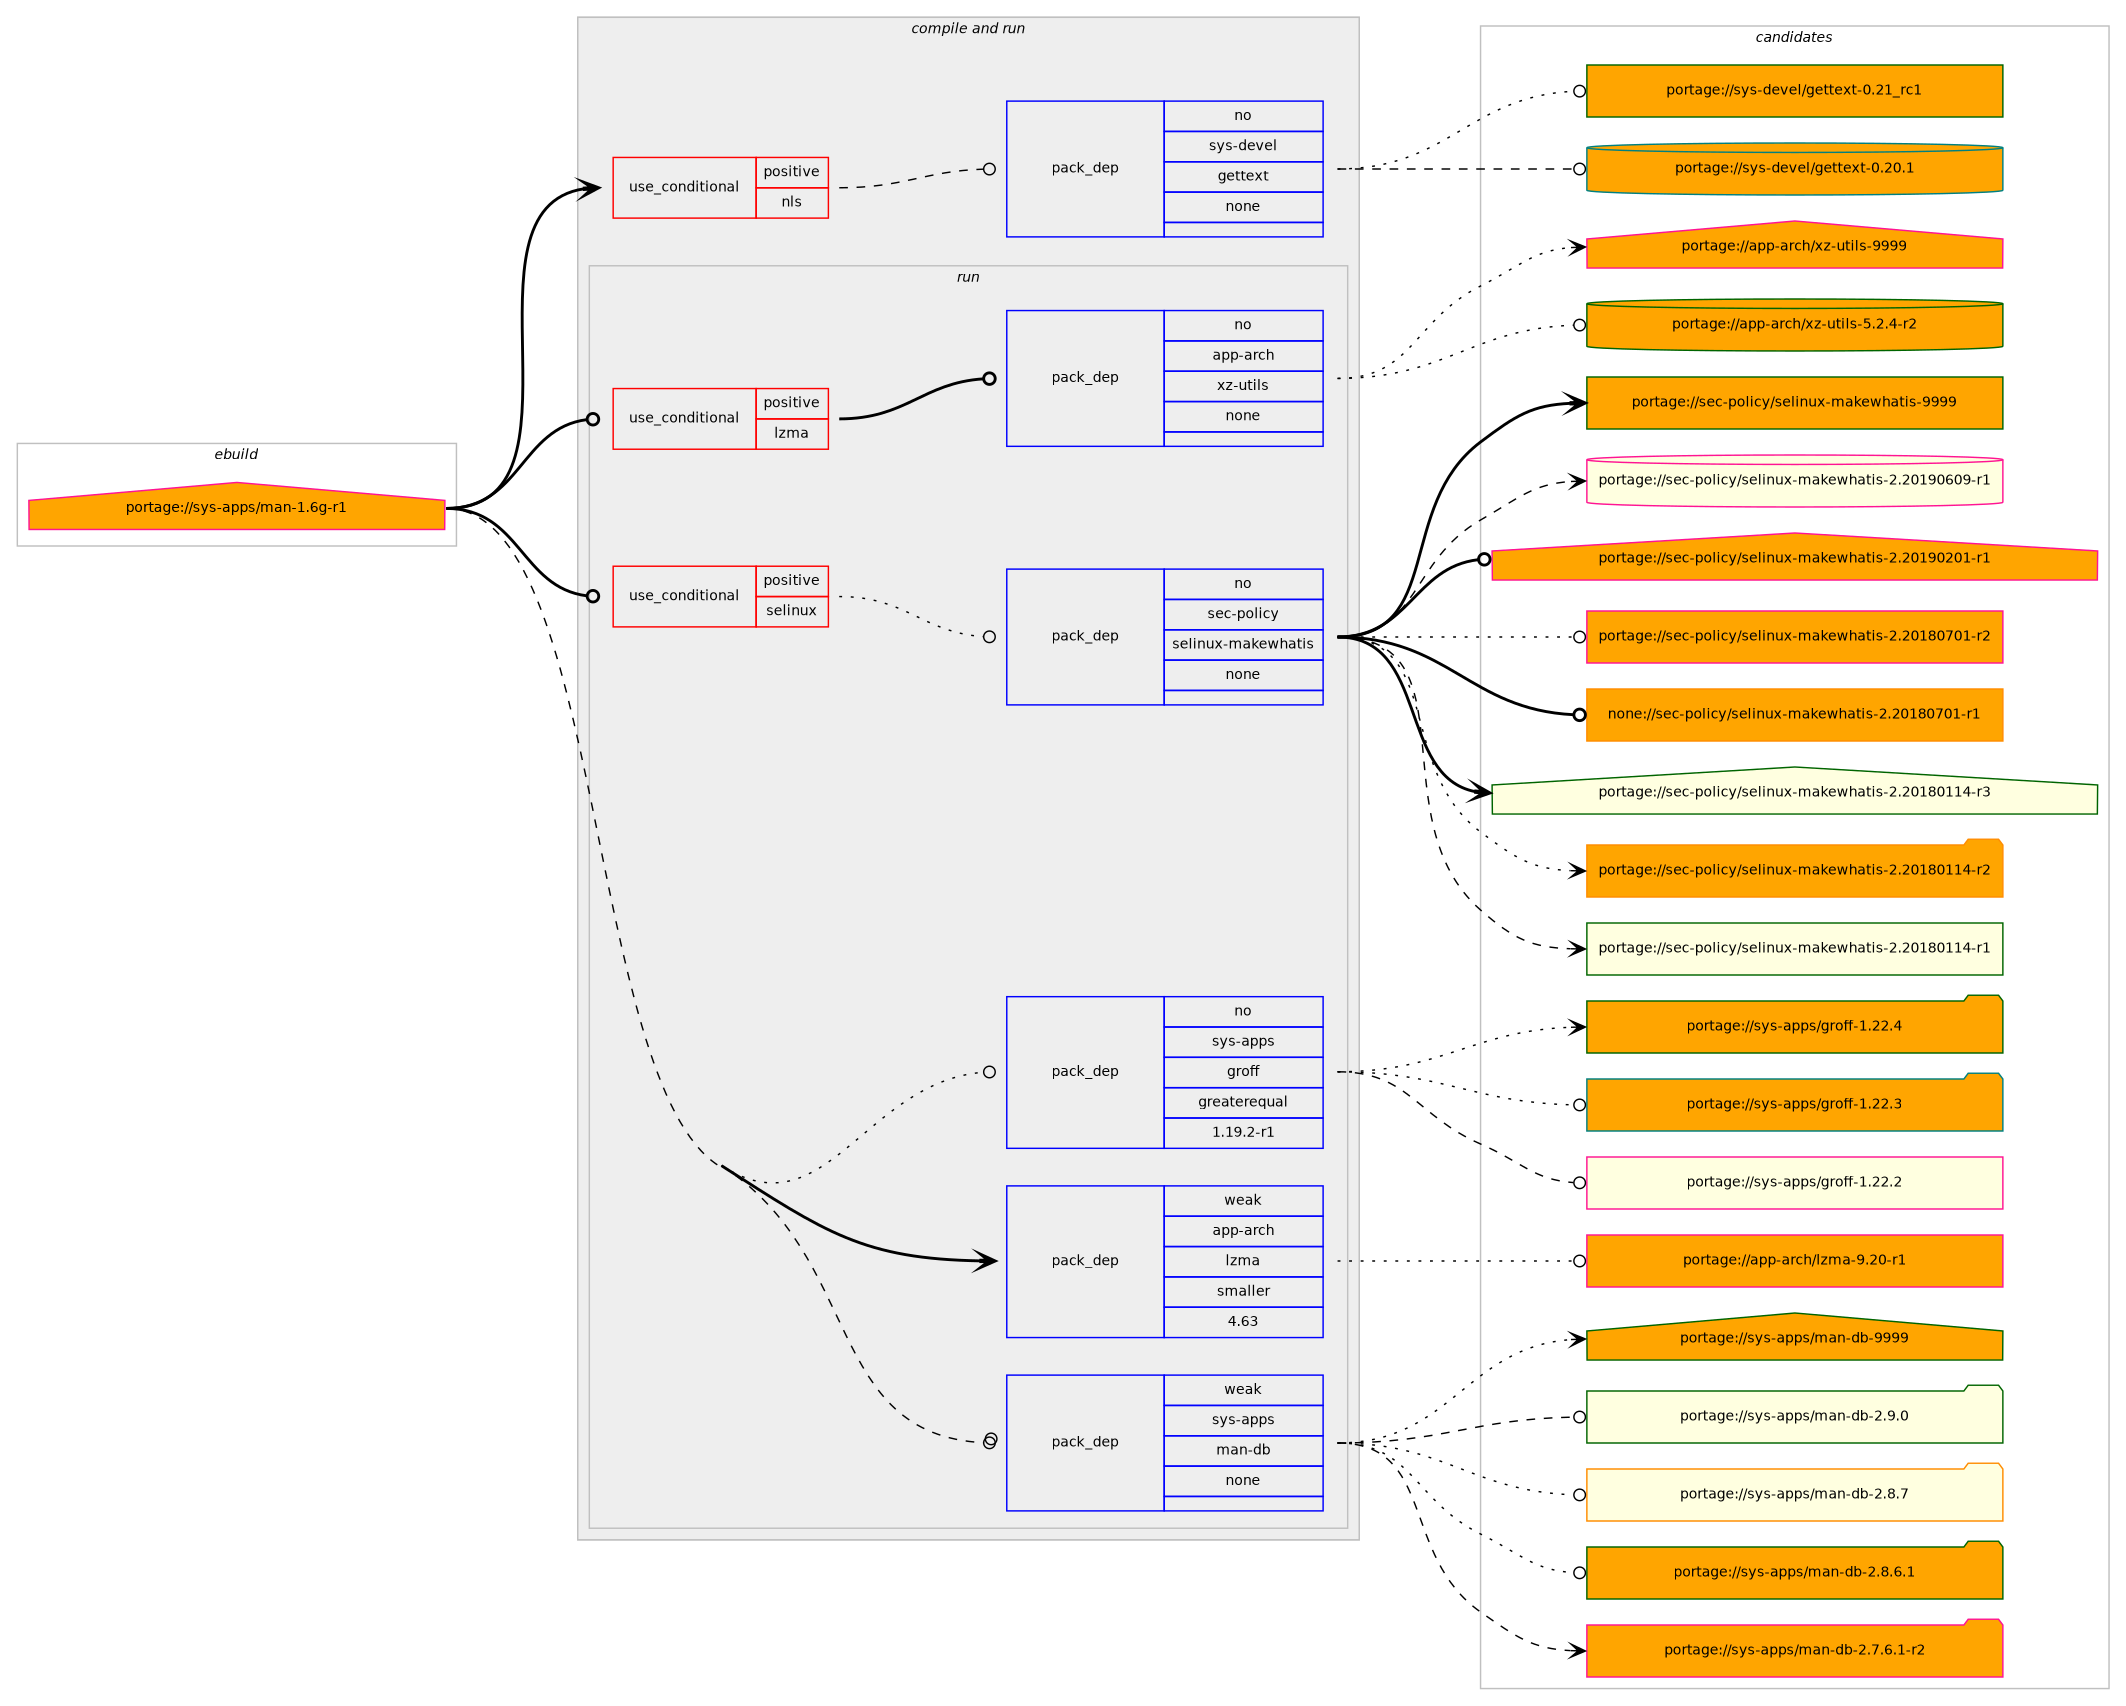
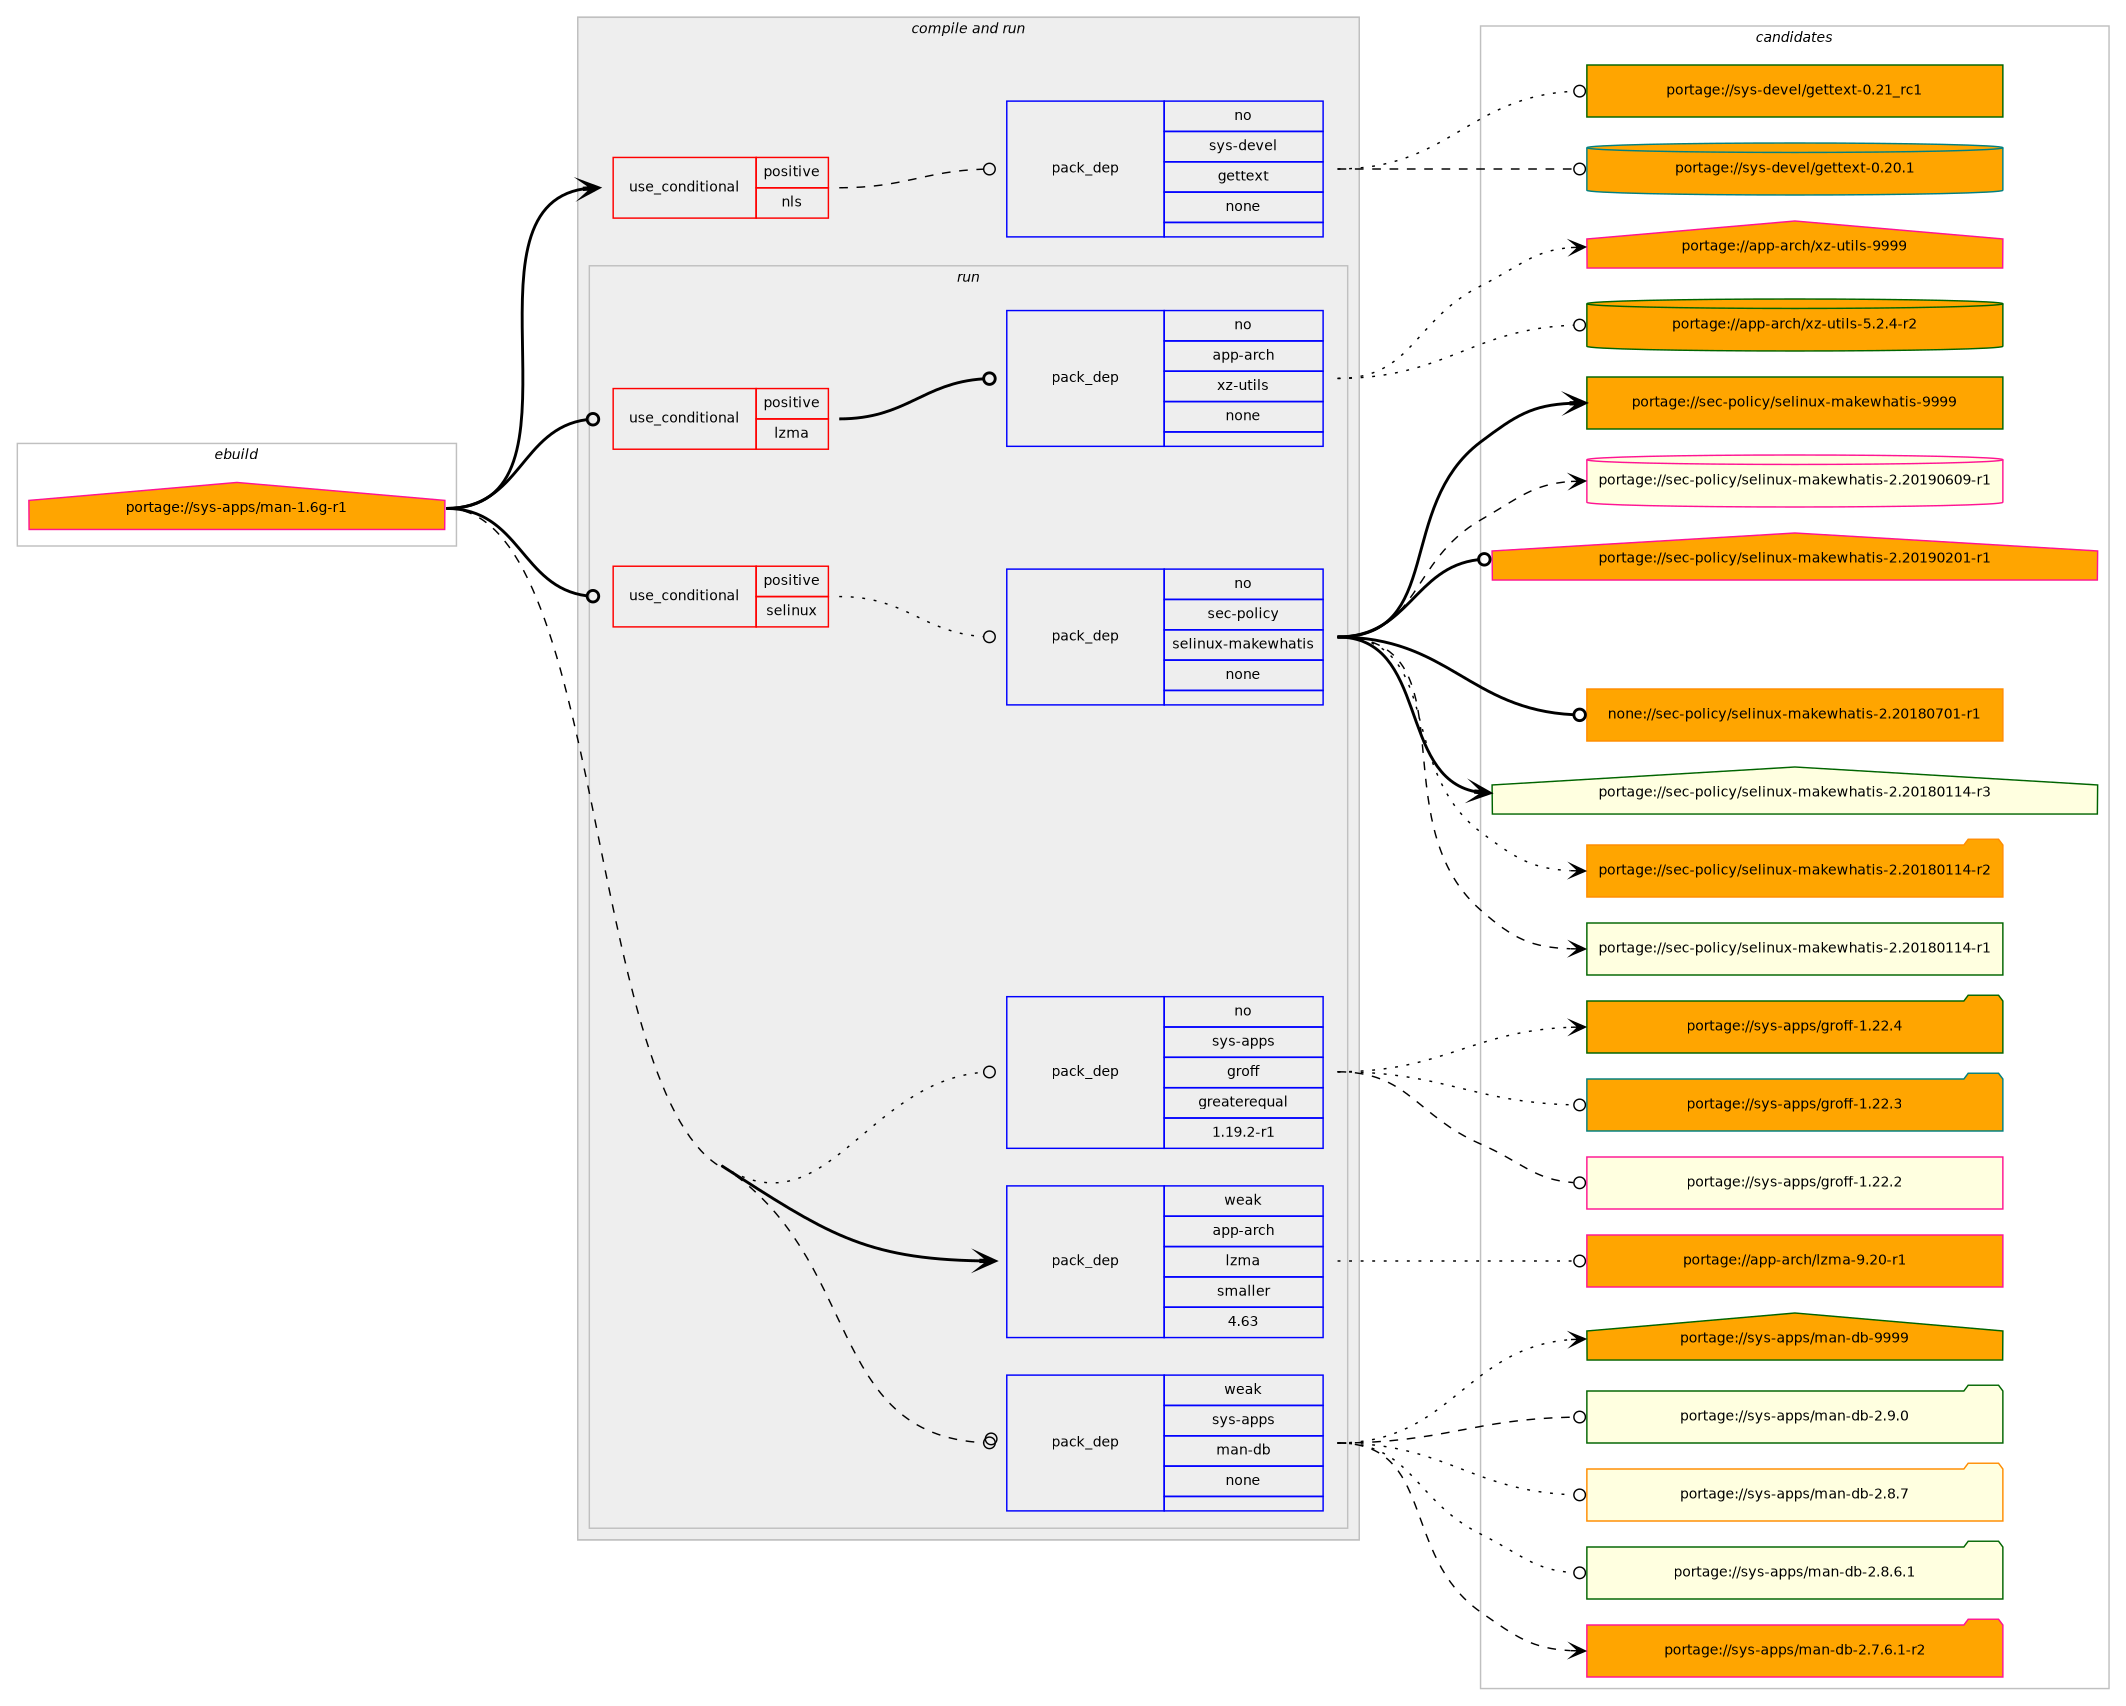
node "portage://sec-policy/selinux-makewhatis-2.20180701-r2": removed
node "portage://sys-apps/man-db-2.8.6.1": fillcolor orange -> lightyellow
